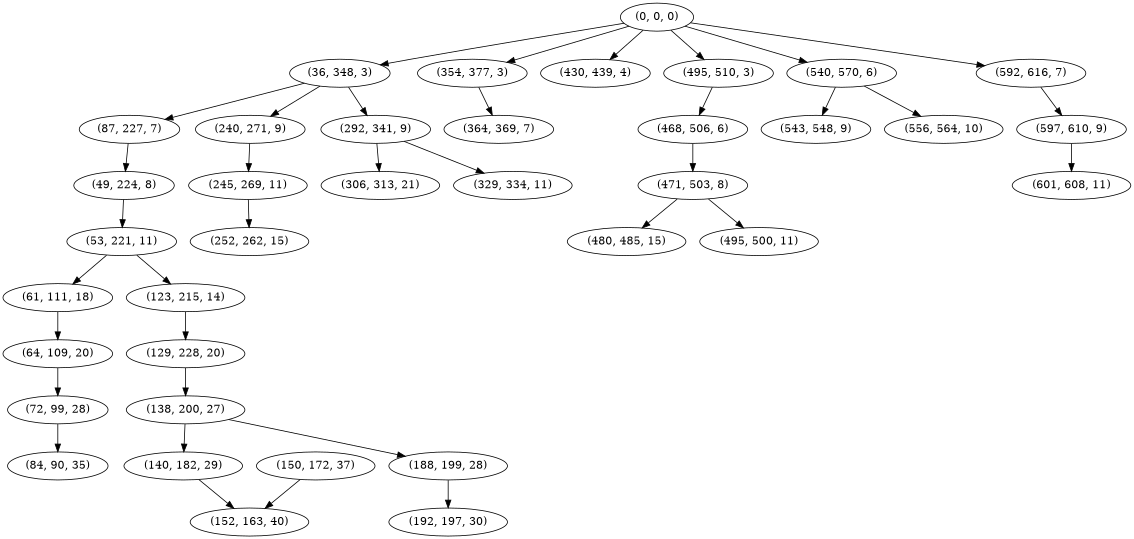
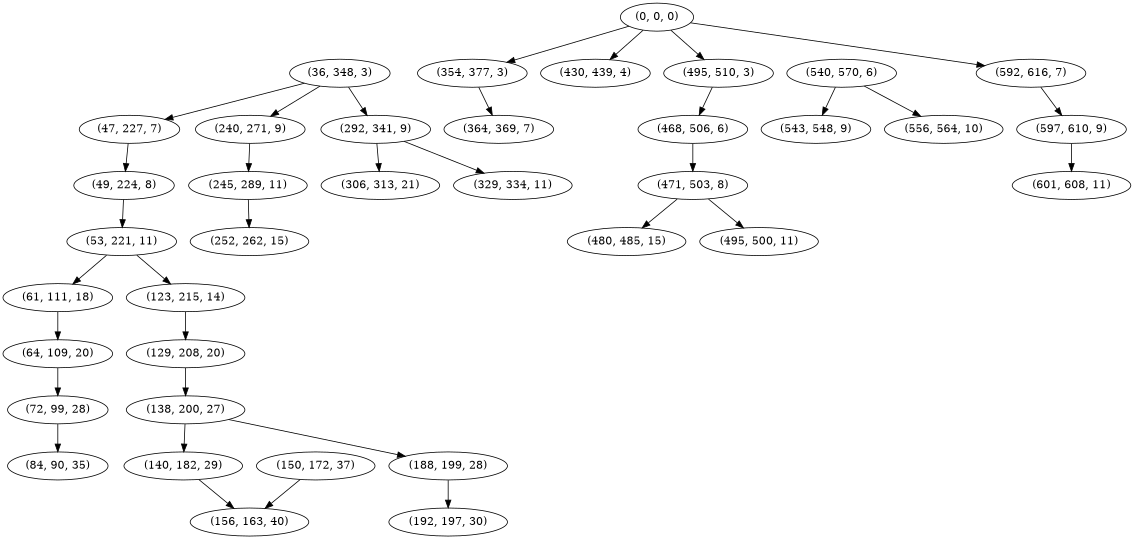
edge "(0, 0, 0)" -> "(36, 348, 3)": removed
edge "(0, 0, 0)" -> "(540, 570, 6)": removed
node "(87, 227, 7)": label "(87, 227, 7)" -> "(47, 227, 7)"
node "(245, 269, 11)": label "(245, 269, 11)" -> "(245, 289, 11)"
node "(129, 228, 20)": label "(129, 228, 20)" -> "(129, 208, 20)"
node "(152, 163, 40)": label "(152, 163, 40)" -> "(156, 163, 40)"
